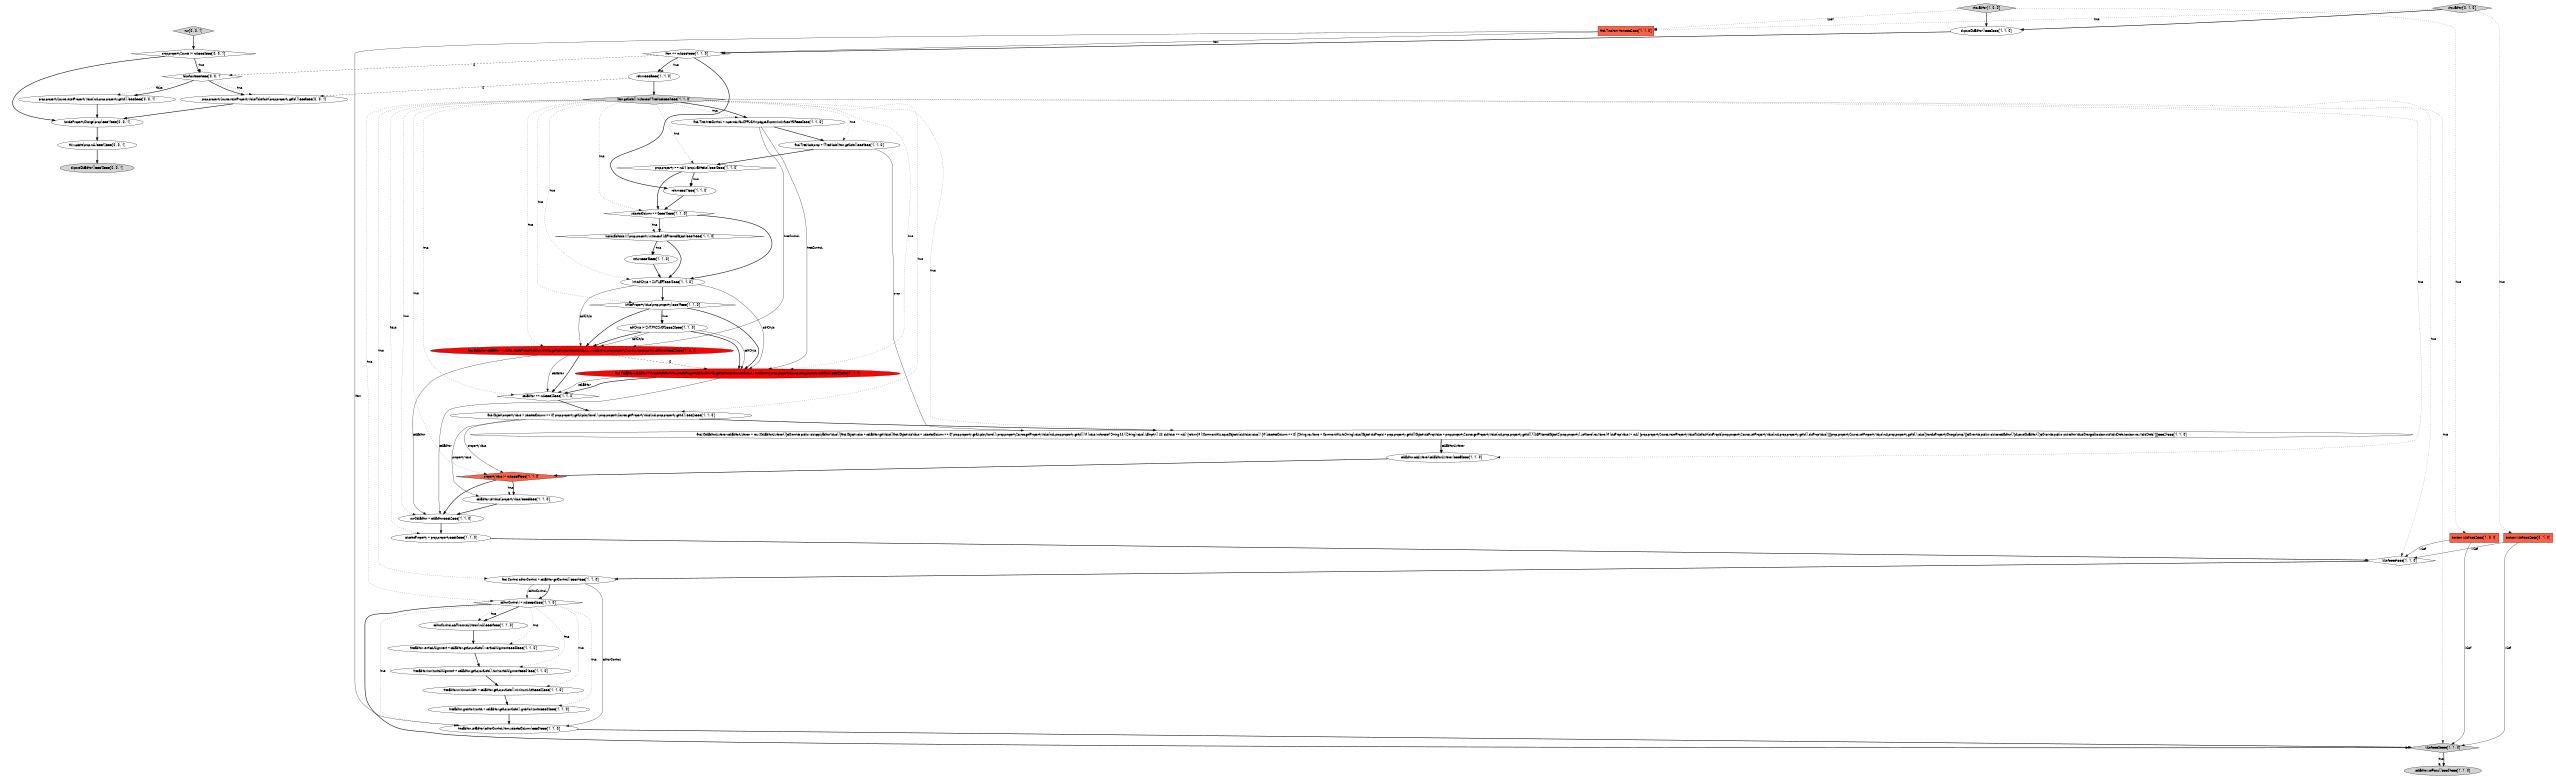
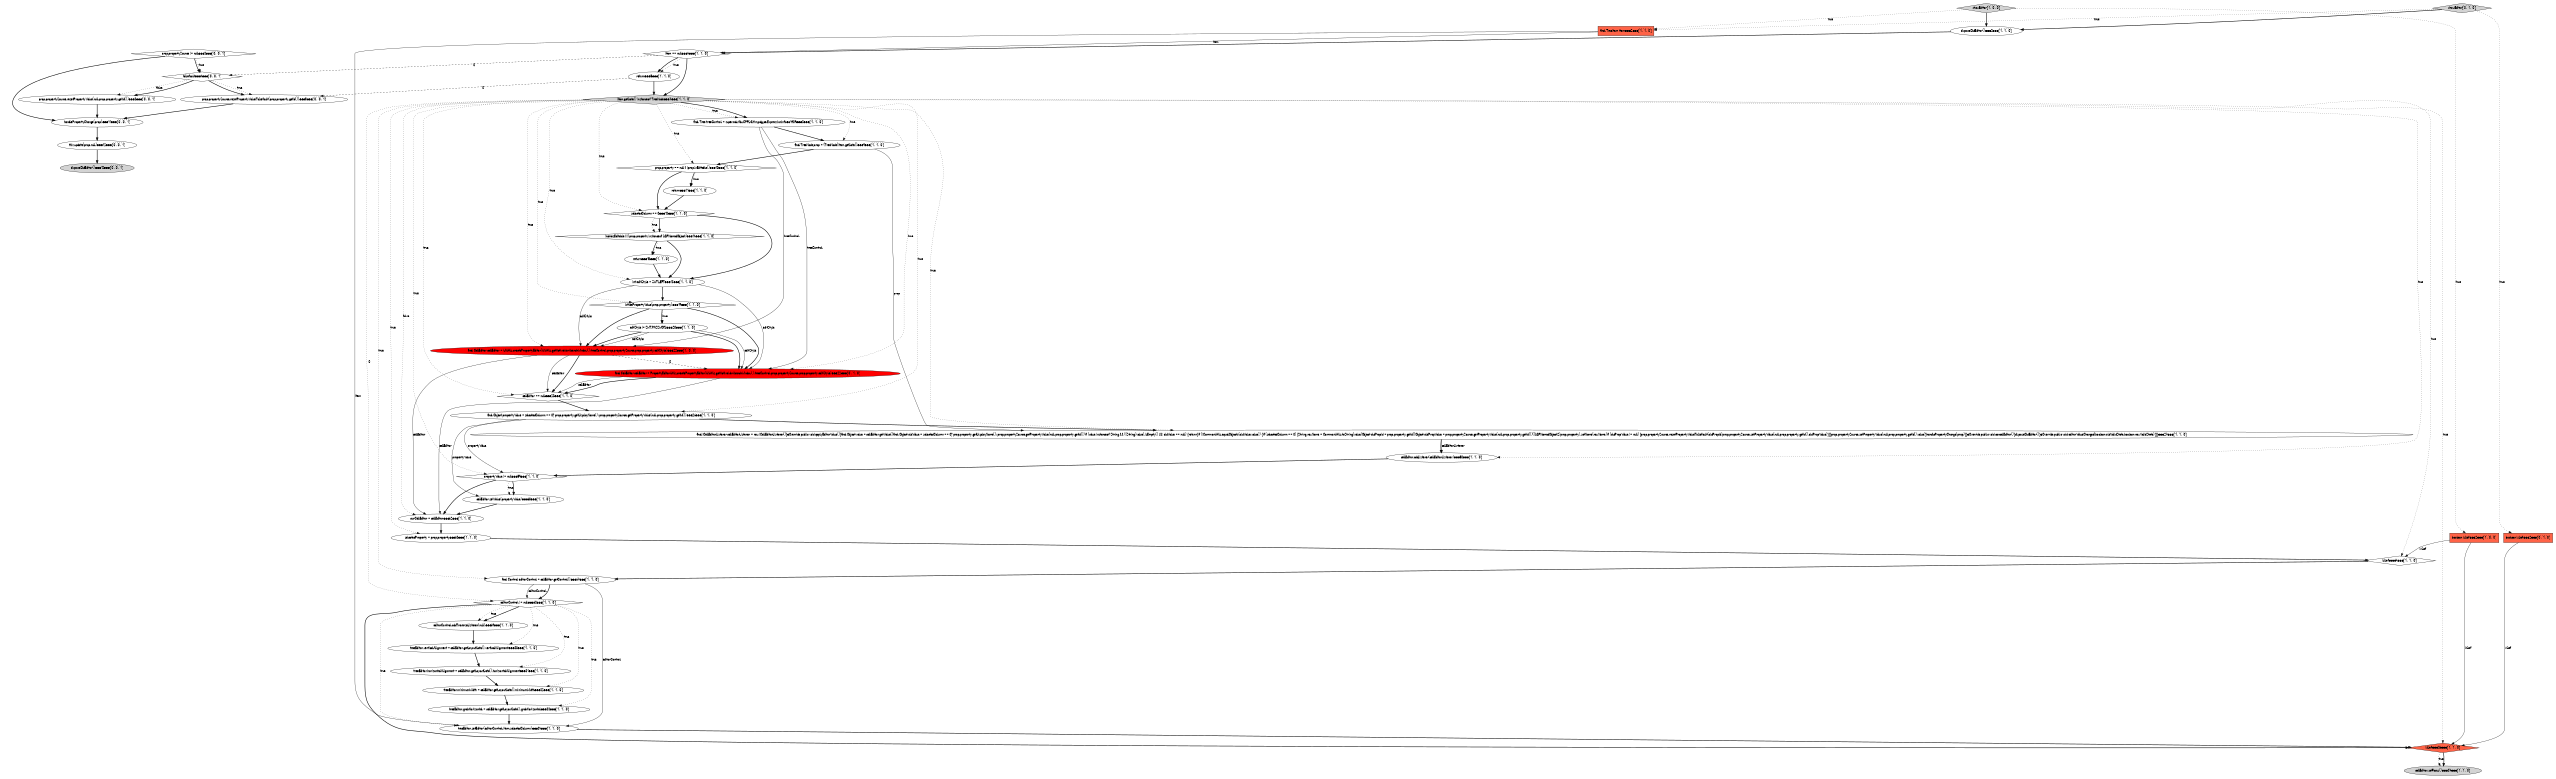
edge "showEditor['1', '0', '0']" -> "final TreeItem item@@@2@@@['1', '1', '0']": label "isDef" -> "true"
node "run['0', '0', '1']": removed
edge "item == null@@@4@@@['1', '1', '0']" -> "return@@@11@@@['1', '1', '0']": now "item == null@@@4@@@['1', '1', '0']" -> "item.getData() instanceof TreeNode@@@7@@@['1', '1', '0']"
edge "item.getData() instanceof TreeNode@@@7@@@['1', '1', '0']" -> "curCellEditor = cellEditor@@@62@@@['1', '1', '0']": label "true" -> "false"
edge "item.getData() instanceof TreeNode@@@7@@@['1', '1', '0']" -> "selectedProperty = prop.property@@@63@@@['1', '1', '0']": label "false" -> "true"
edge "item.getData() instanceof TreeNode@@@7@@@['1', '1', '0']" -> "editorControl != null@@@68@@@['1', '1', '0']": label "true" -> "0"
node "propertyValue != null@@@59@@@['1', '1', '0']": fillcolor tomato -> white
edge "boolean isDef@@@2@@@['0', '1', '0']" -> "isDef@@@64@@@['1', '1', '0']": removed, label "isDef"
node "isDef@@@86@@@['1', '1', '0']": fillcolor lightgray -> tomato
